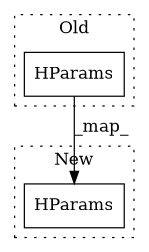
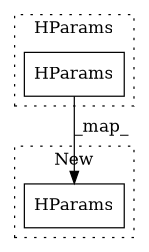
cluster "Old": label "Old" -> "HParams"
